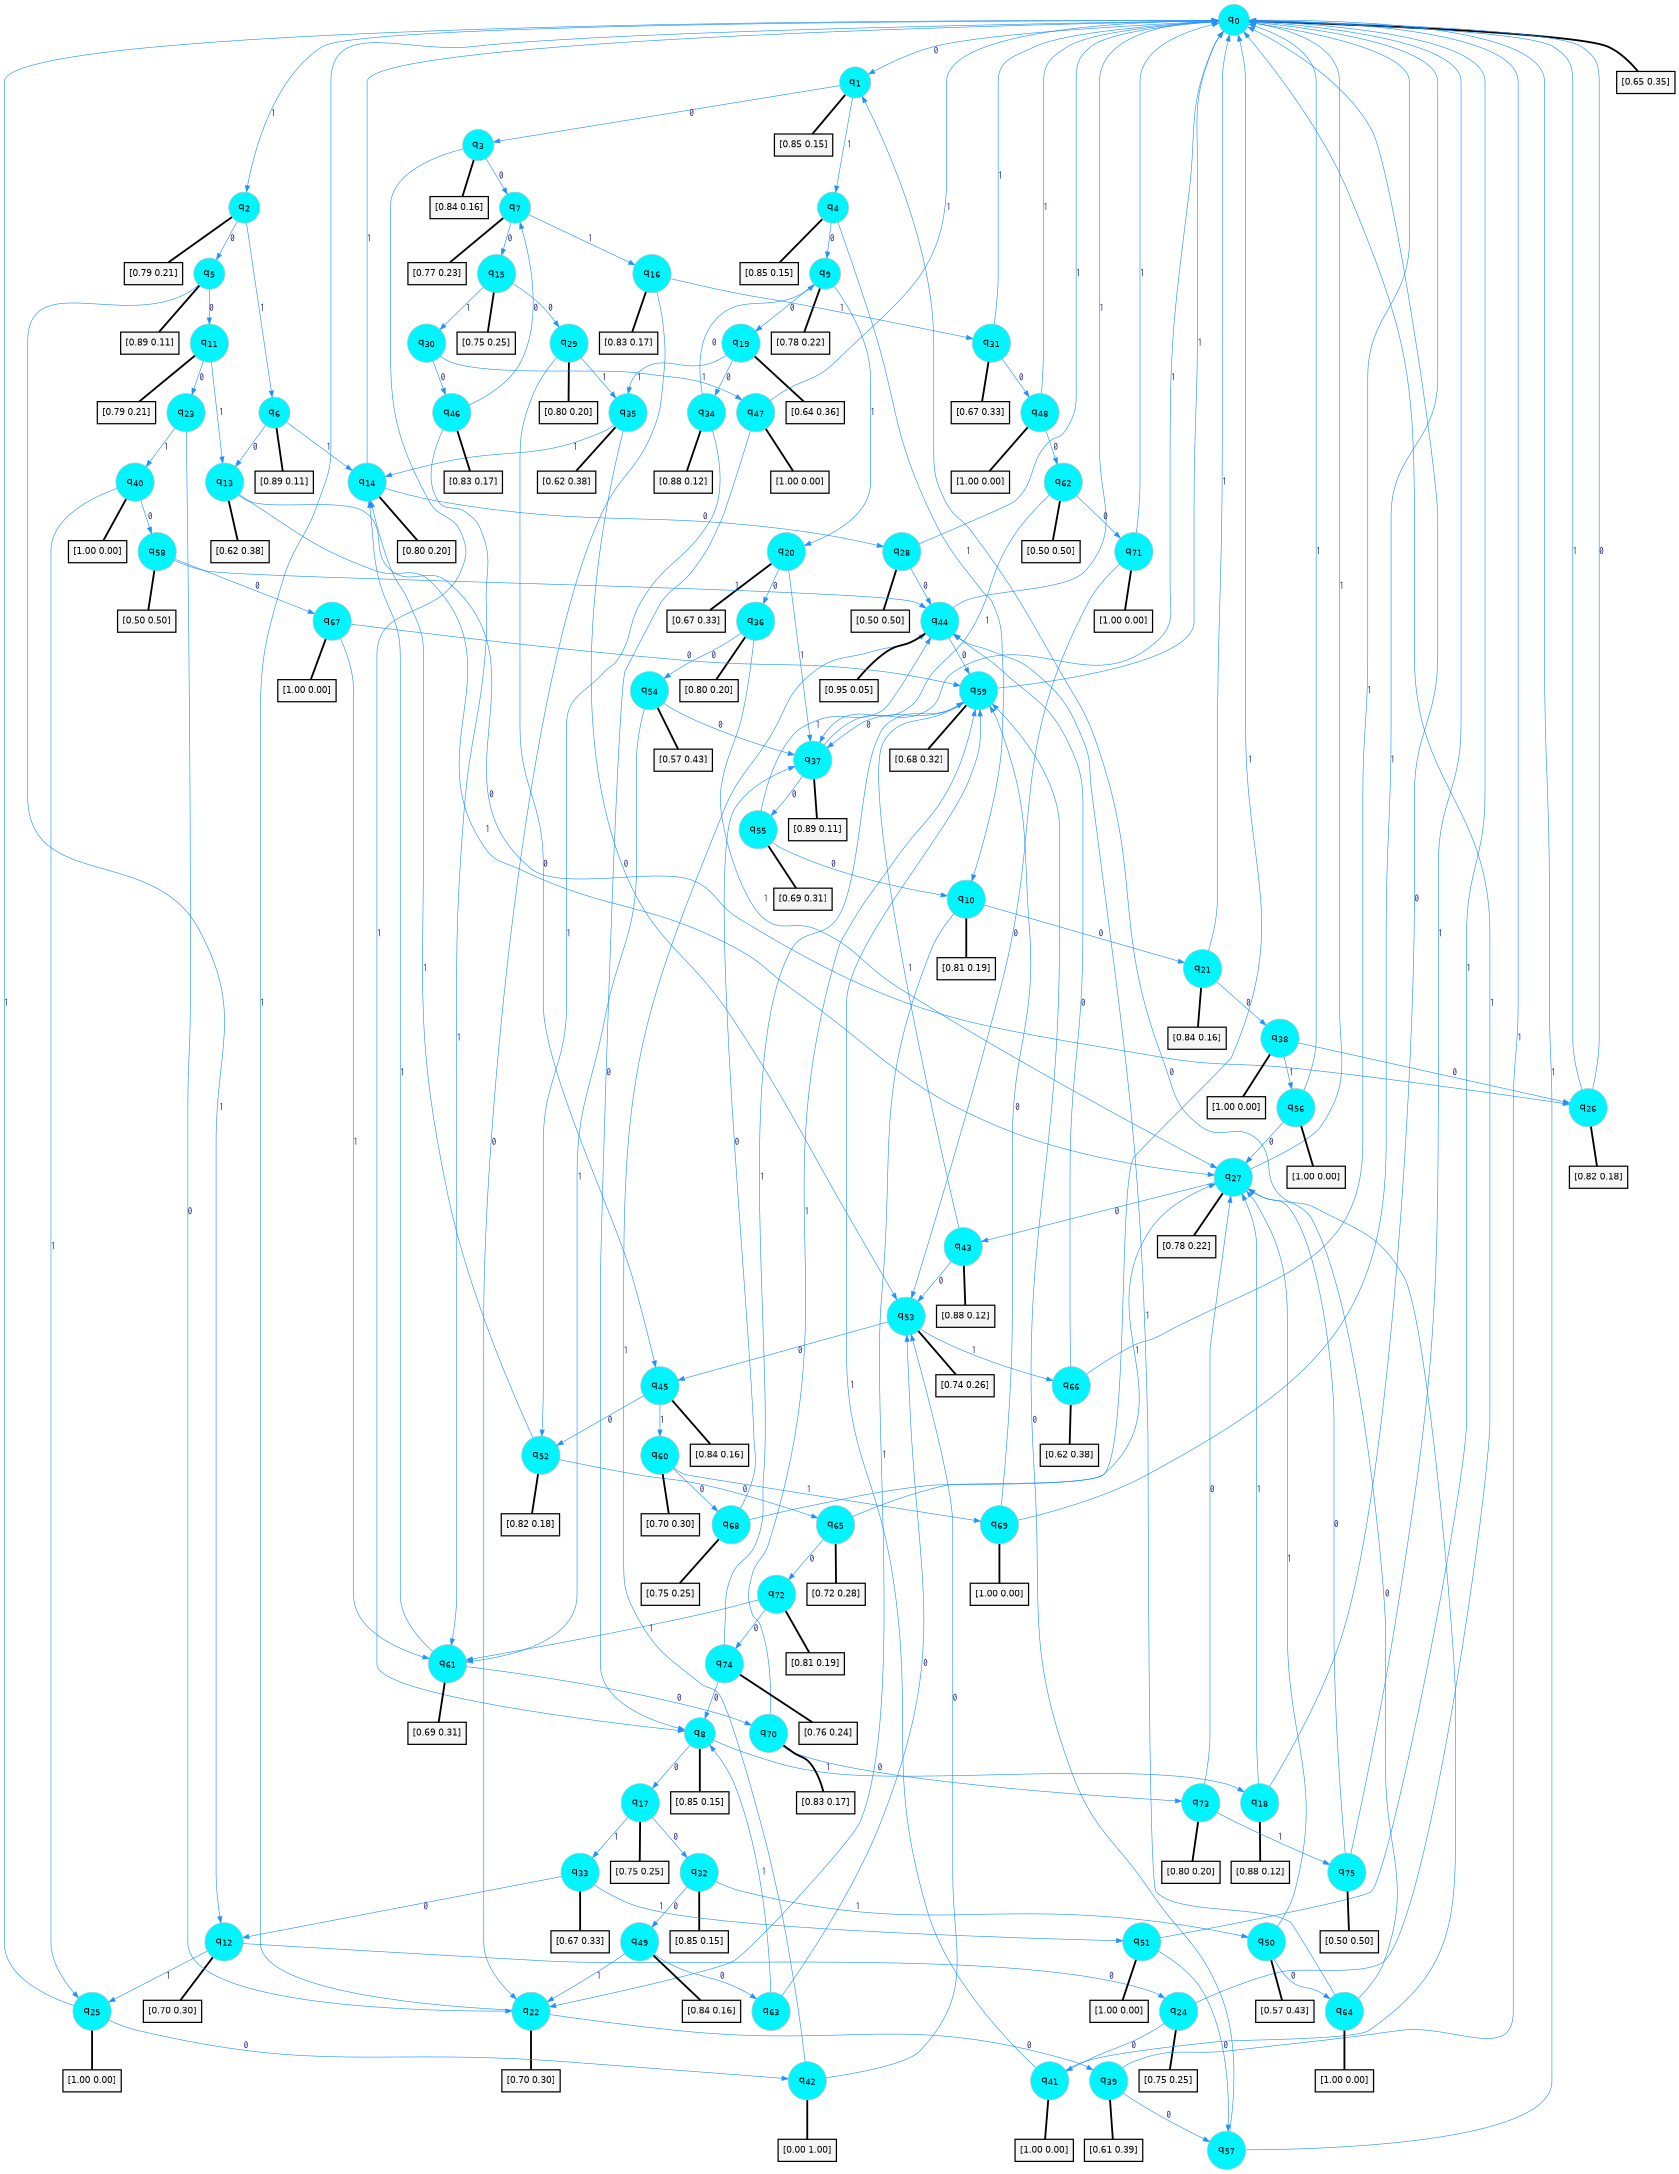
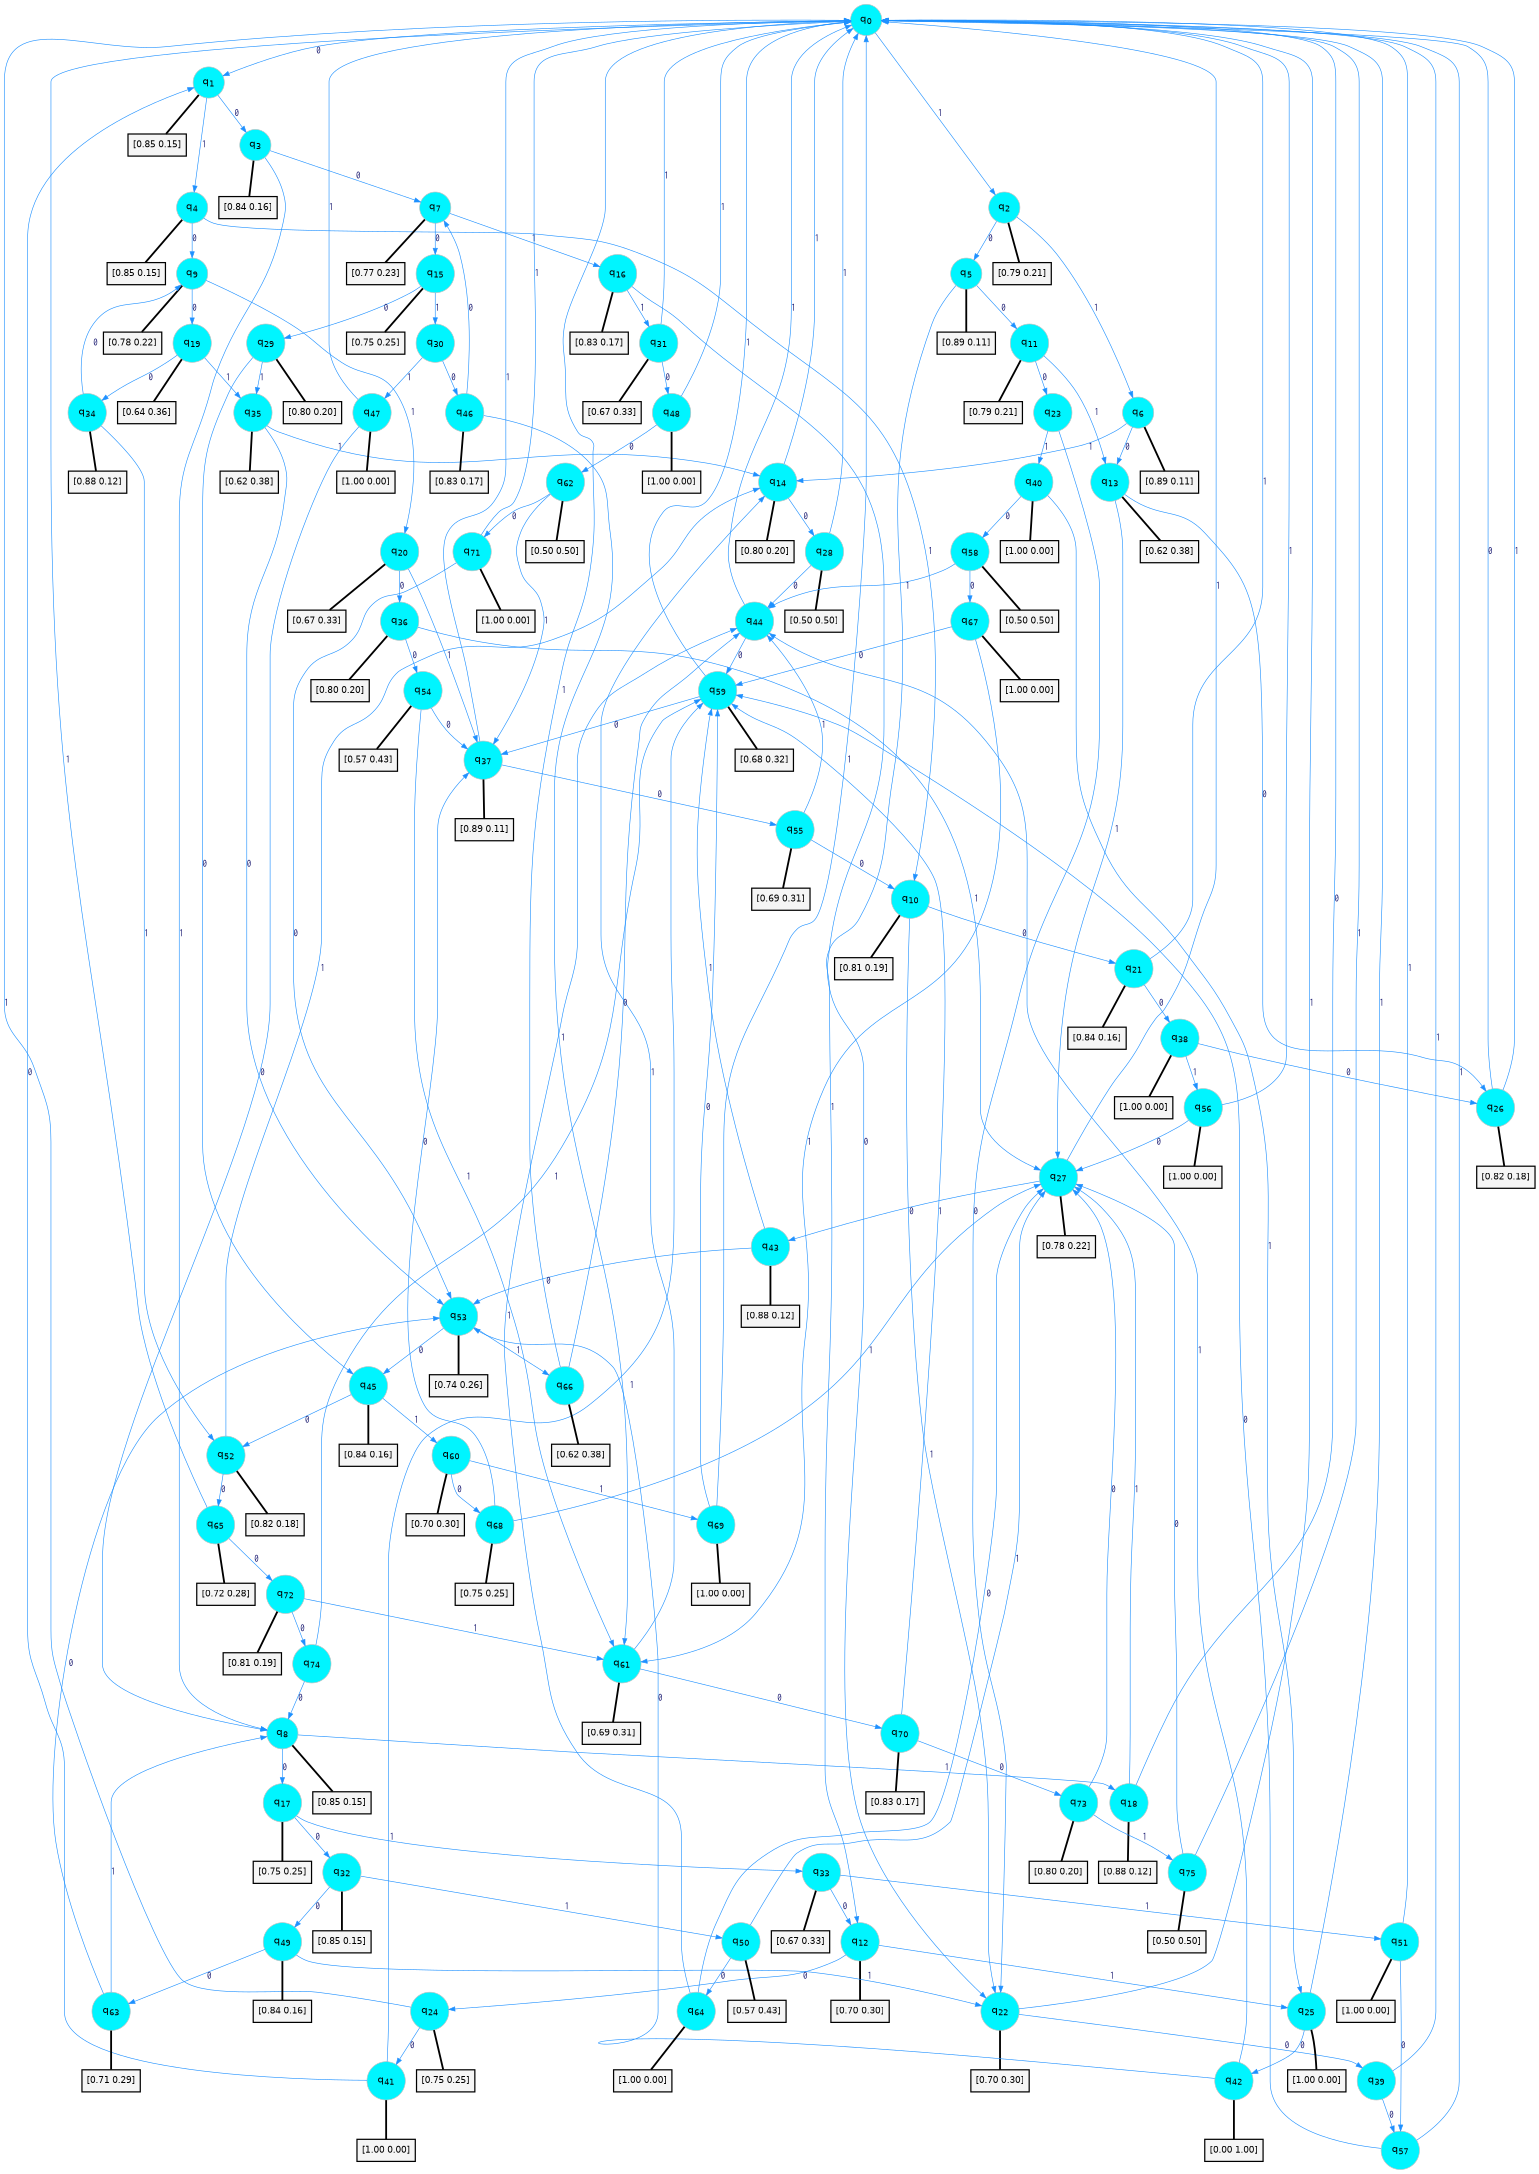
node "[0.65 0.35]": removed
node "[0.95 0.05]": removed
node "[0.76 0.24]": removed
node "[0.71 0.29]": added
node "[0.61 0.39]": removed
